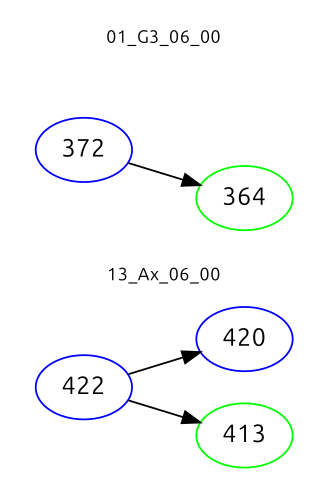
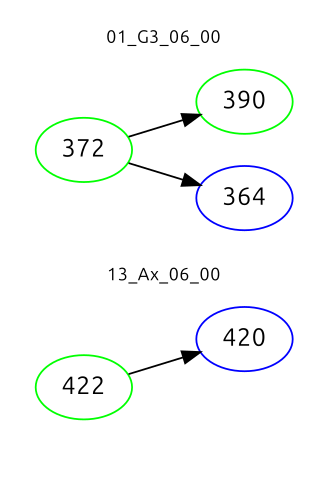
node "390": added
node "372": color blue -> green
node "364": color green -> blue
node "422": color blue -> green
node "413": removed
